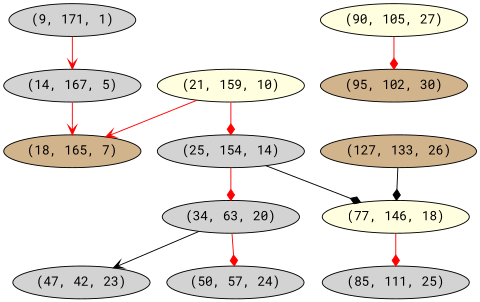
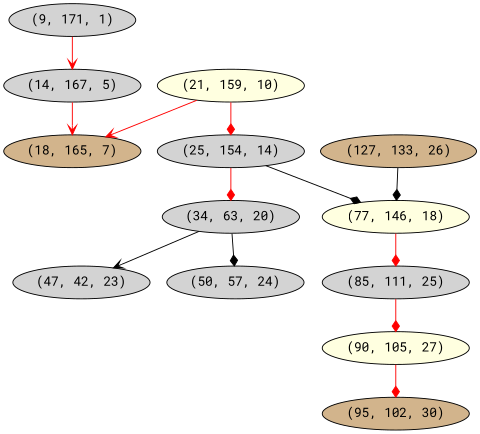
edge "(34, 63, 20)" -> "(50, 57, 24)": color red -> black
edge "(85, 111, 25)" -> "(90, 105, 27)": added
